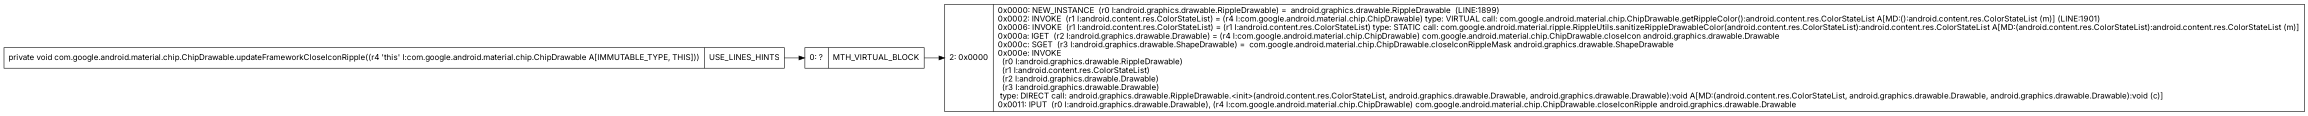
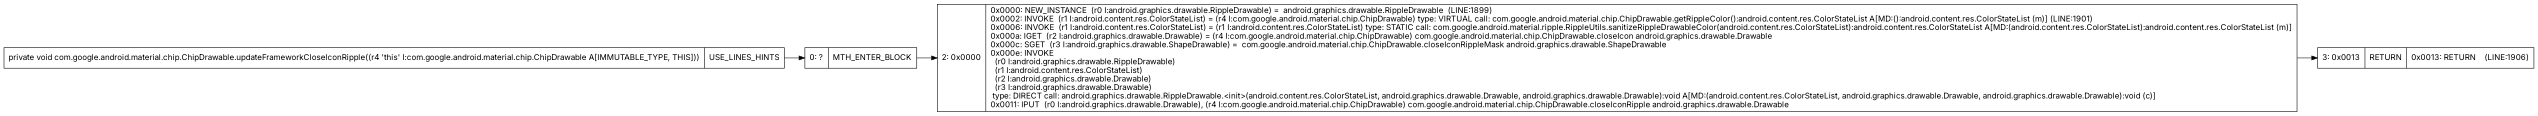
node "0: ?": text "MTH_VIRTUAL_BLOCK" -> "MTH_ENTER_BLOCK"
node "3: 0x0013": added
